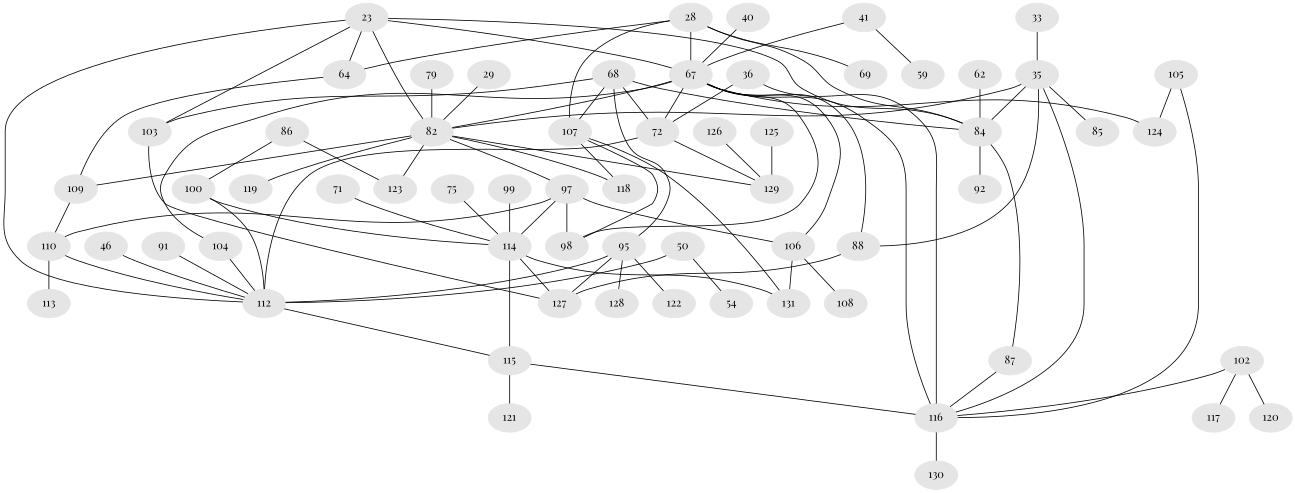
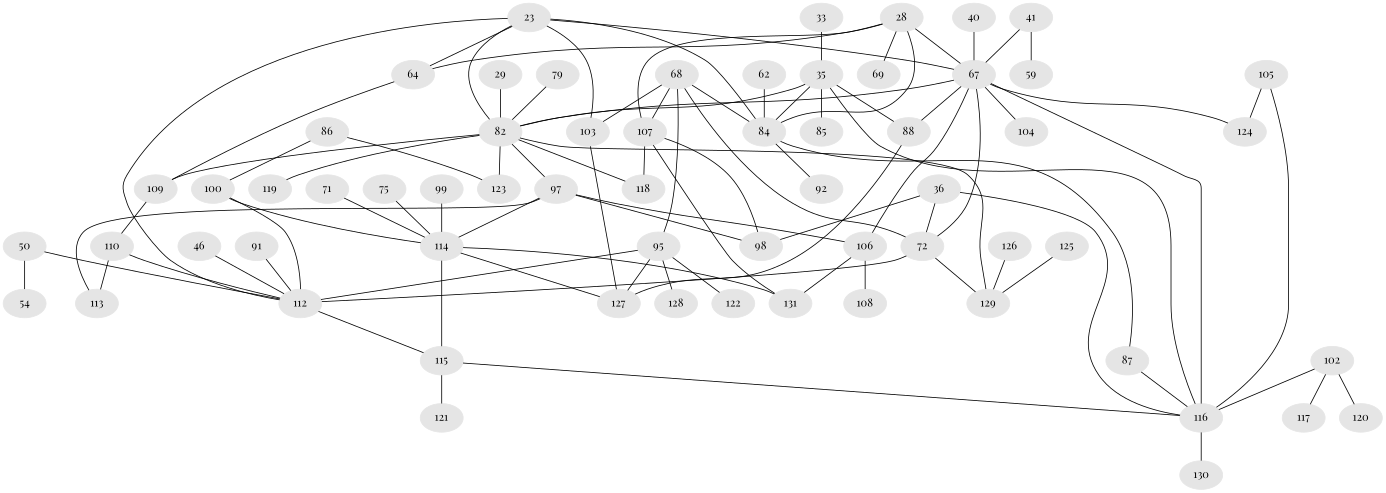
edge "67" -- "98": now "36" -- "98"
edge "97" -- "110": now "97" -- "113"
edge "104" -- "112": removed
